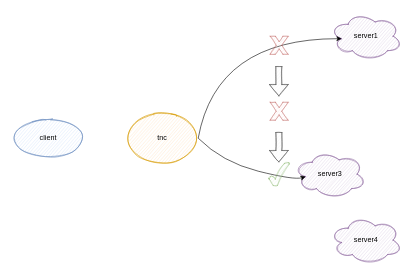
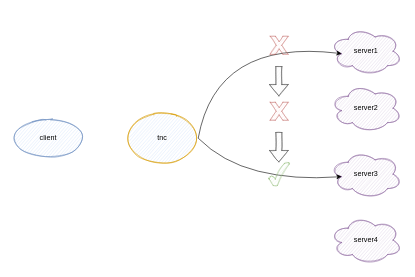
node "server1": moved (366, 36) -> (366, 51)
node "server2": added
node "tnc": fillcolor #ffe6cc -> #dae8fc
node "server3": moved (330, 174) -> (366, 174)
